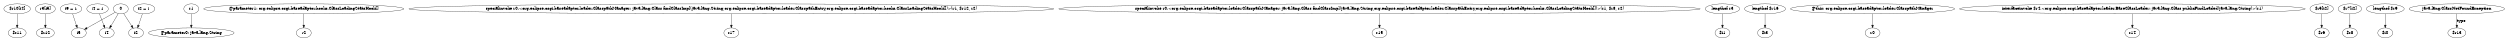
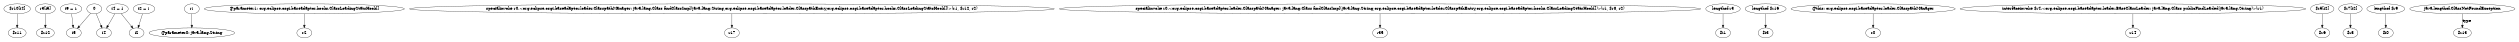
node "java.lang.ClassNotFoundException": label "java.lang.ClassNotFoundException" -> "java.lengthof.ClassNotFoundException"
edge "0" -> "i2": now "i4 + 1" -> "i2"
node "r15": label "r15" -> "r35"
